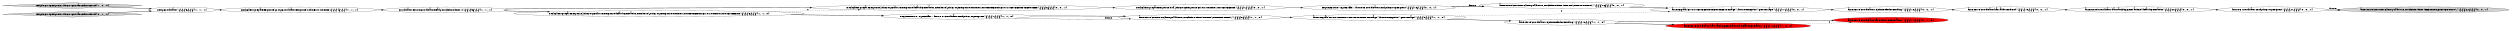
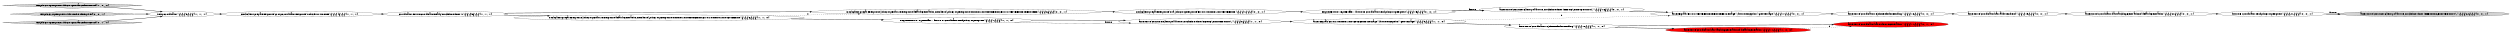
node "testJoinGroupRequestWithMemberIdRequired['0', '0', '1']": added
